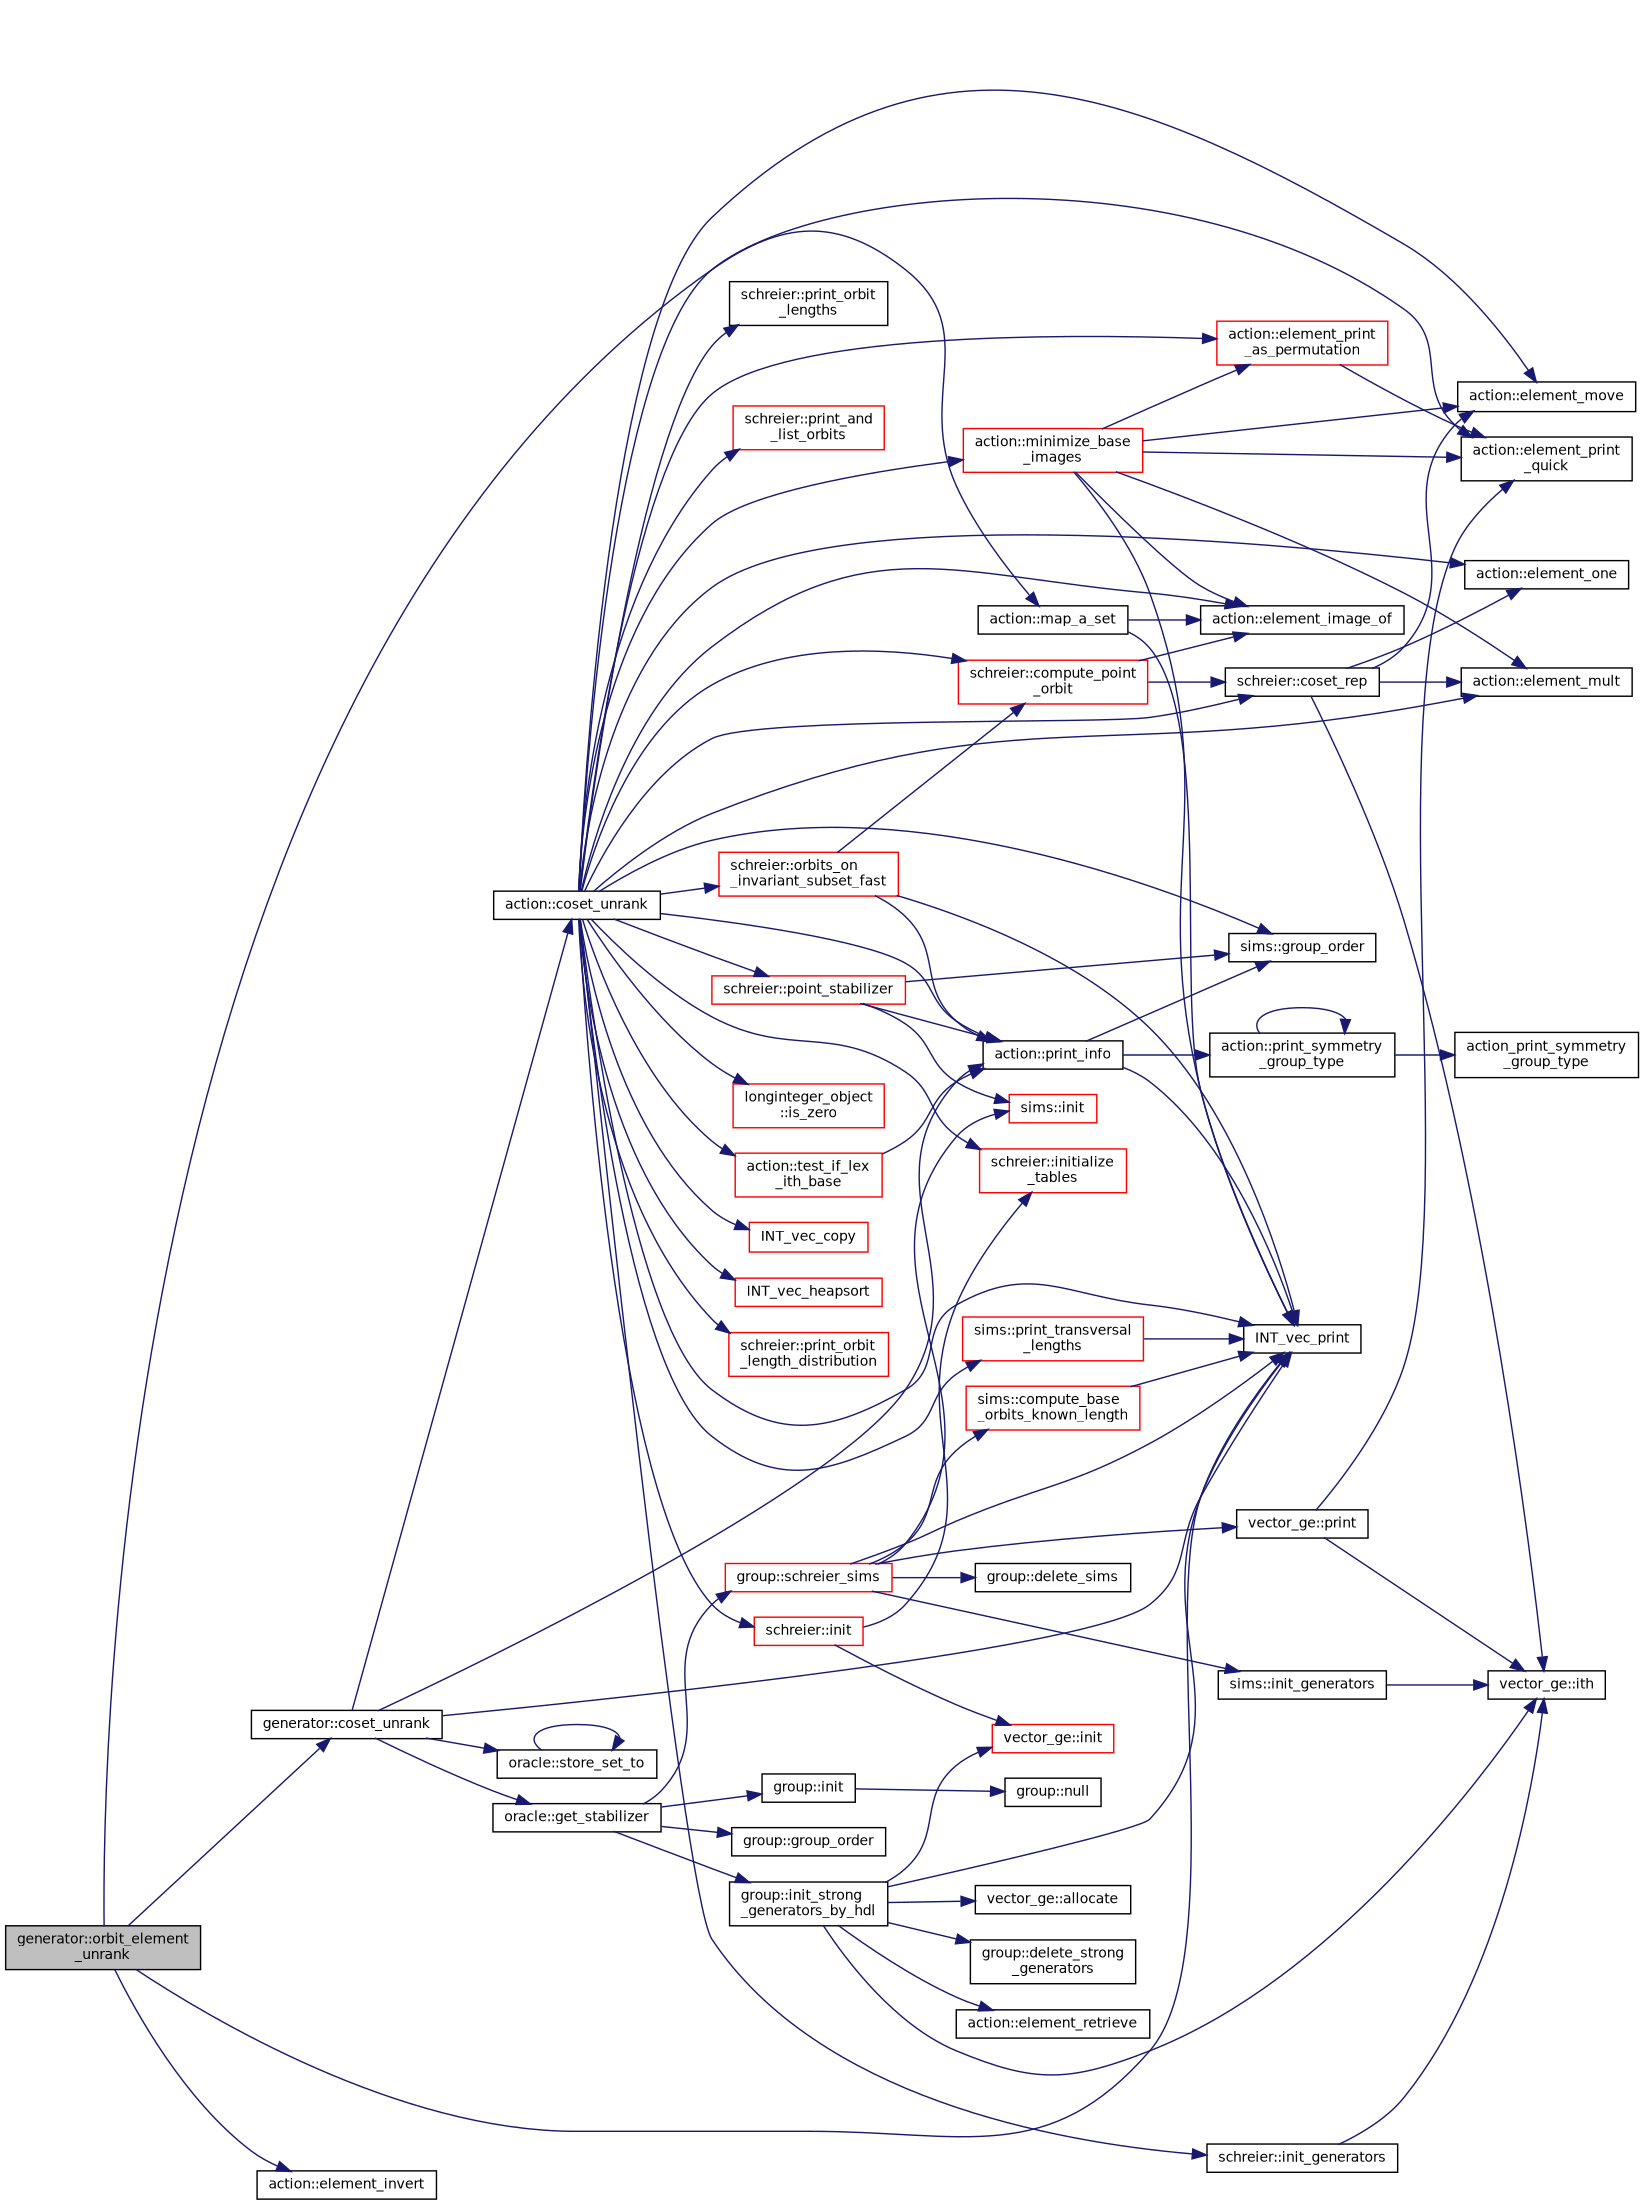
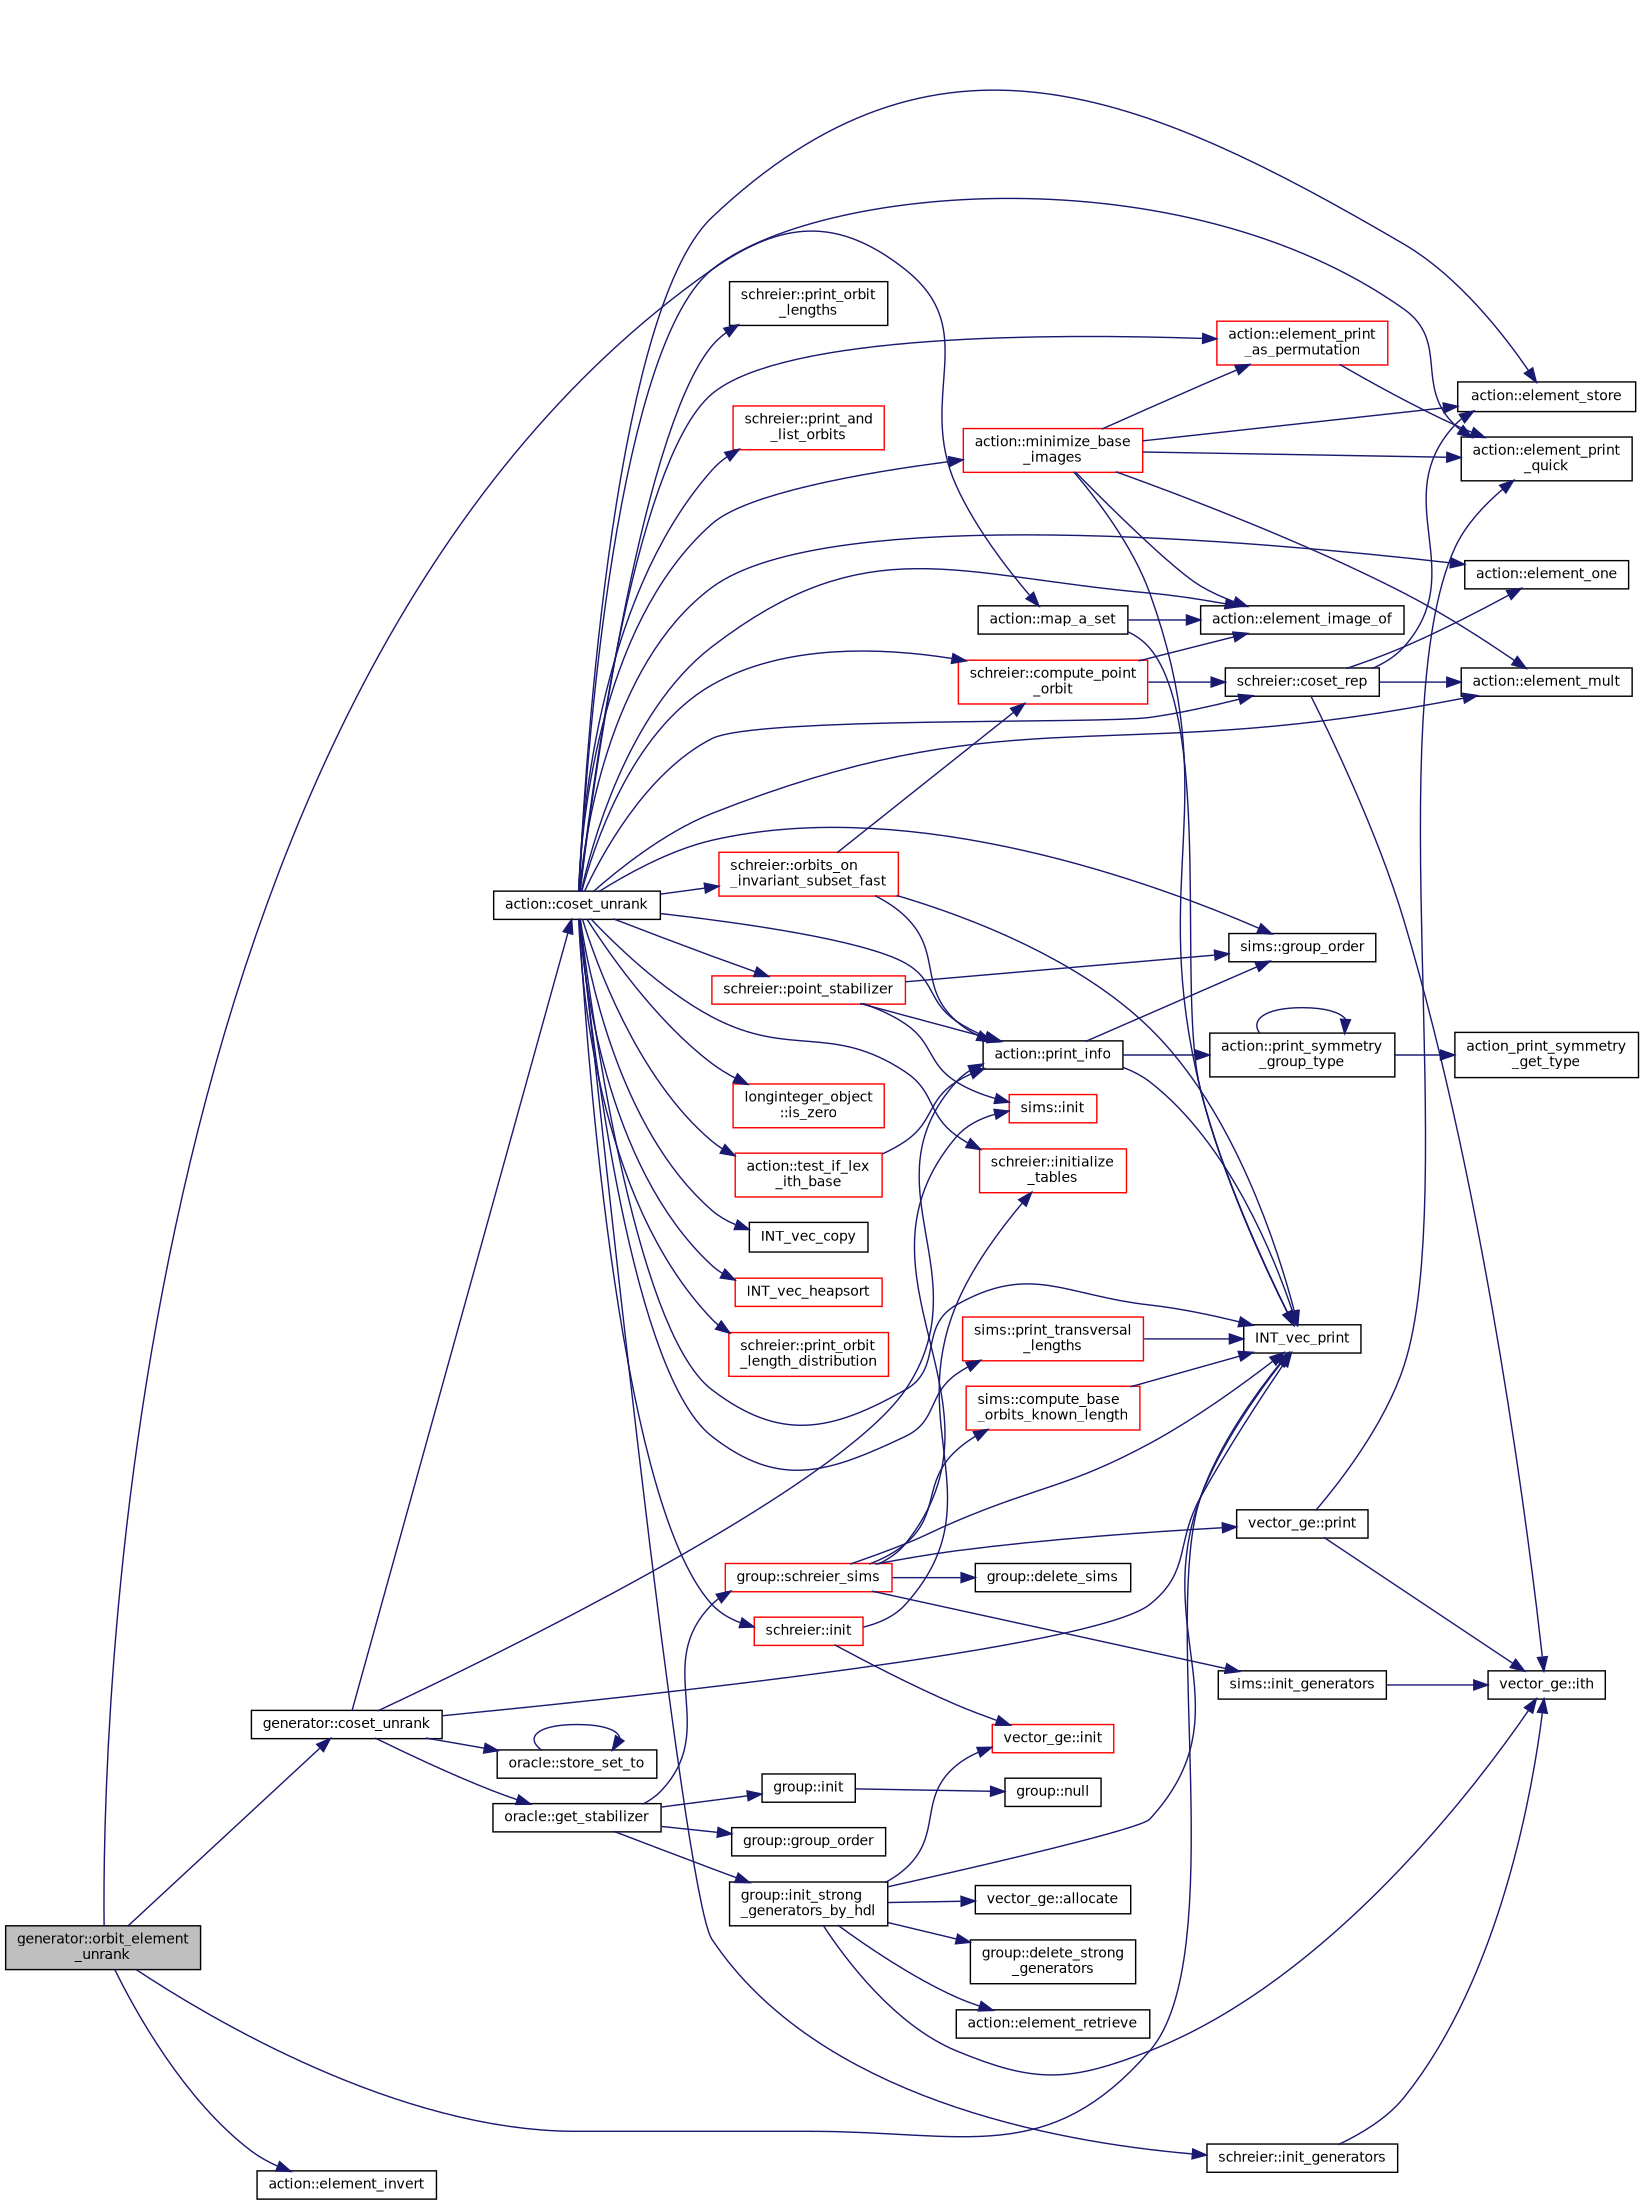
node "action::element_move": label "action::element_move" -> "action::element_store"
node "action_print_symmetry _group_type": label "action_print_symmetry _group_type" -> "action_print_symmetry _get_type"
node "INT_vec_copy": color red -> black
